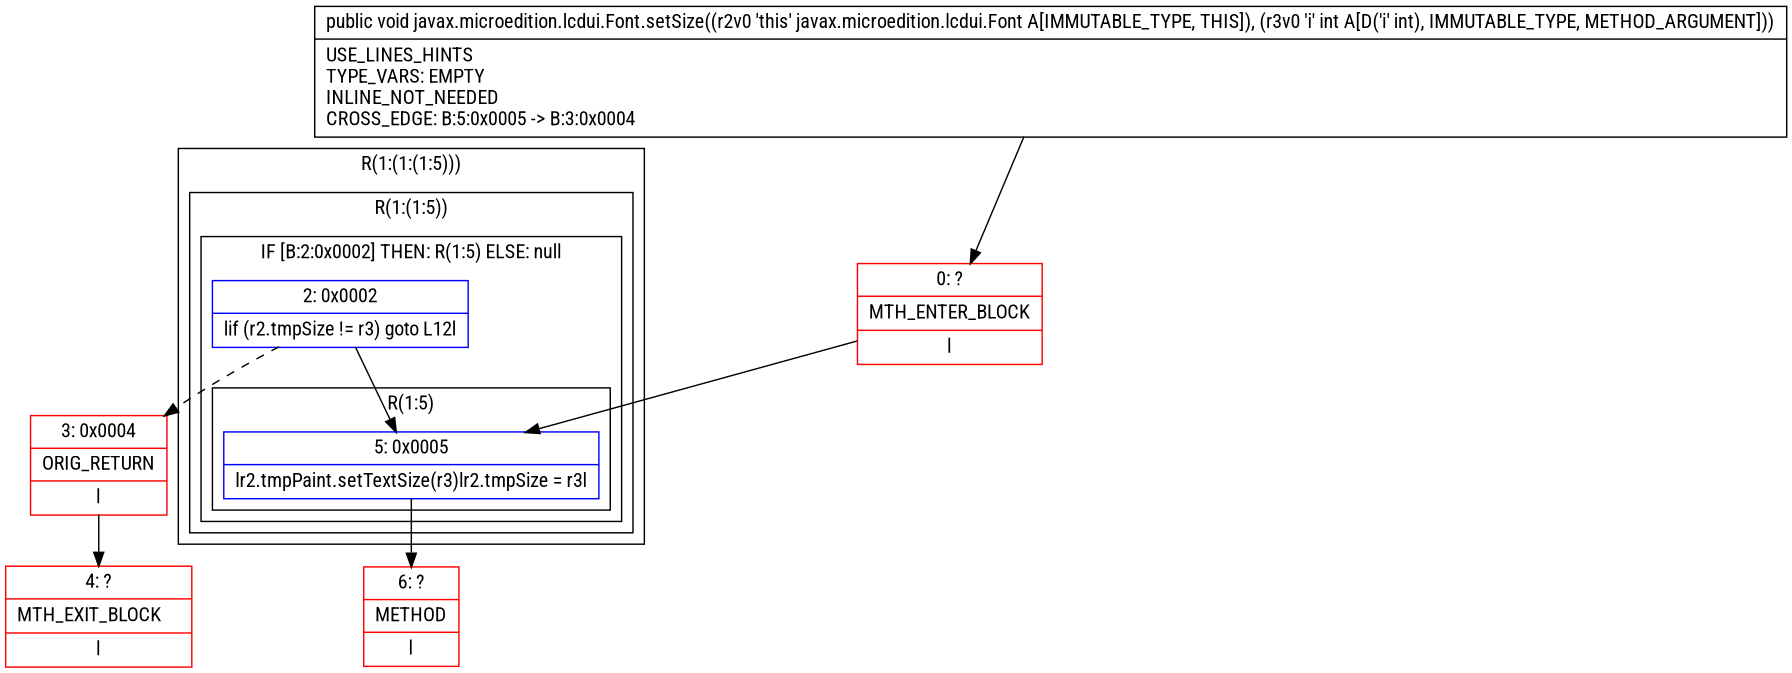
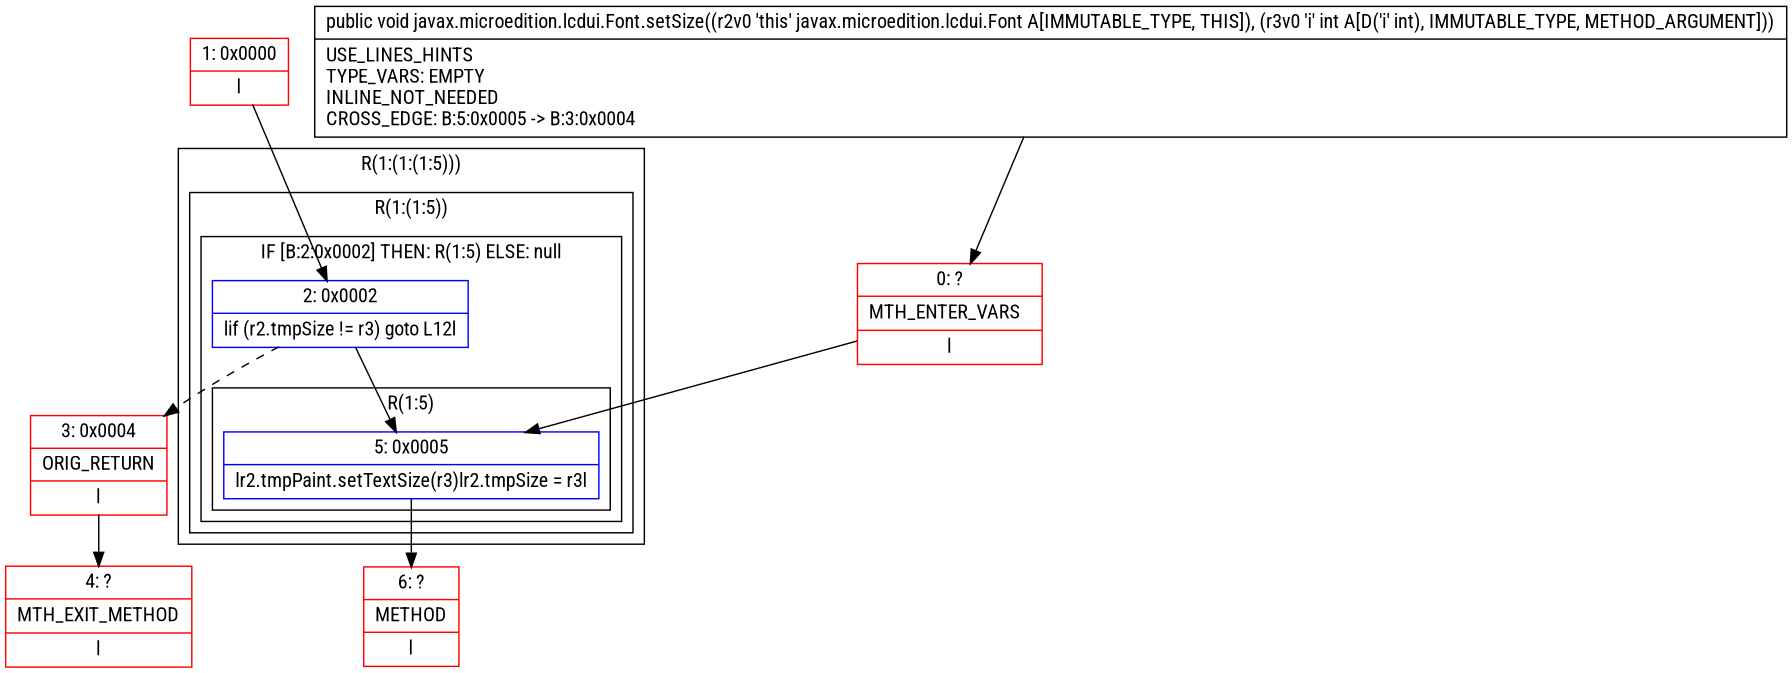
node "1: 0x0000": added
node "0: ?": text "MTH_ENTER_BLOCK" -> "MTH_ENTER_VARS"
node "4: ?": text "MTH_EXIT_BLOCK" -> "MTH_EXIT_METHOD"
